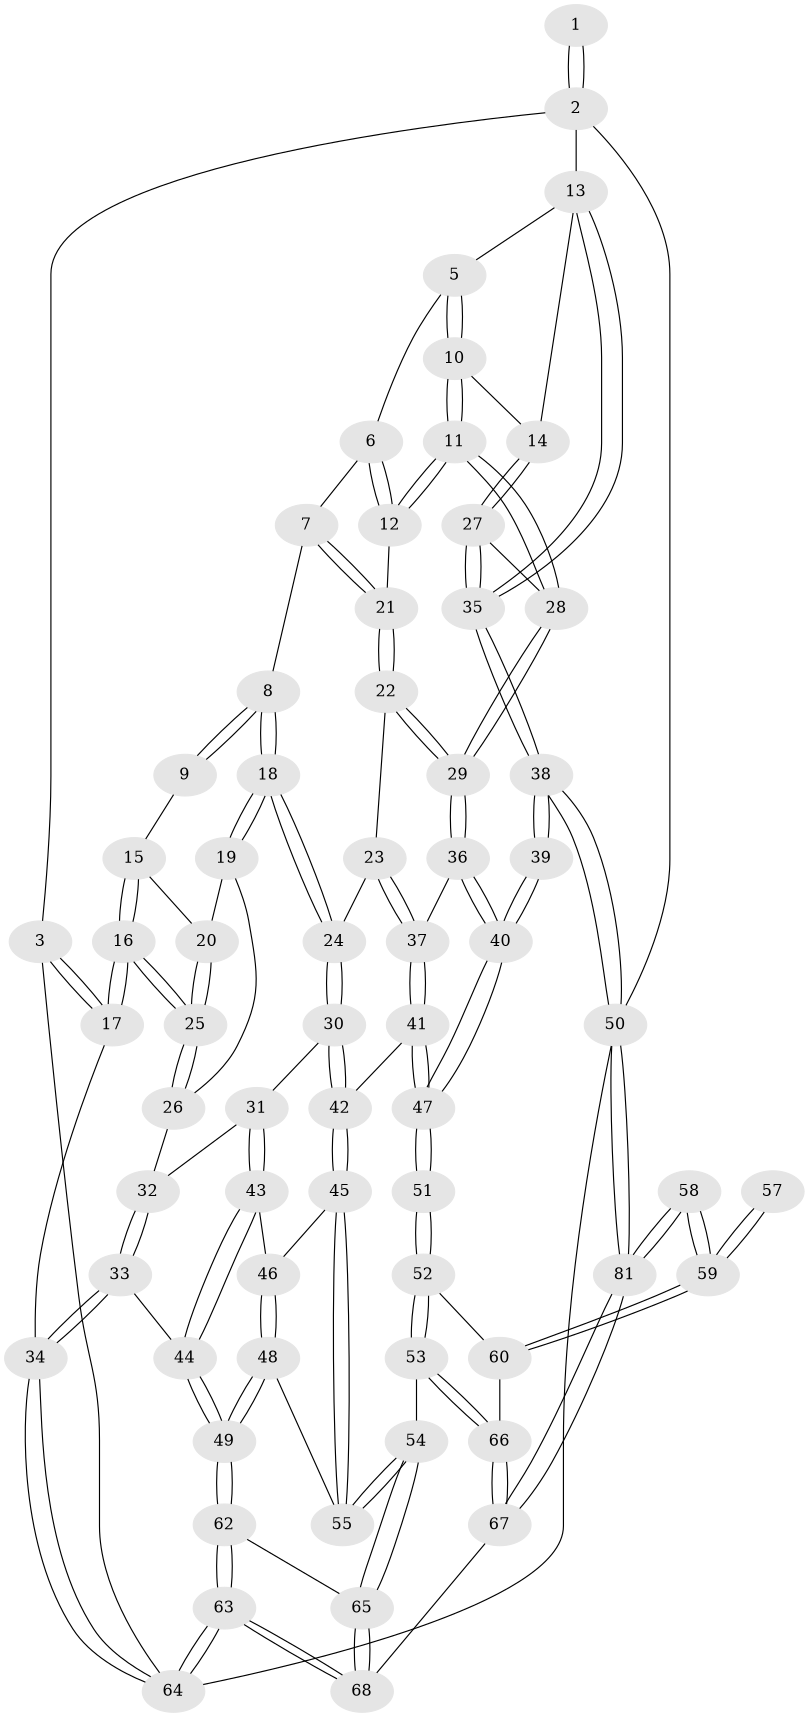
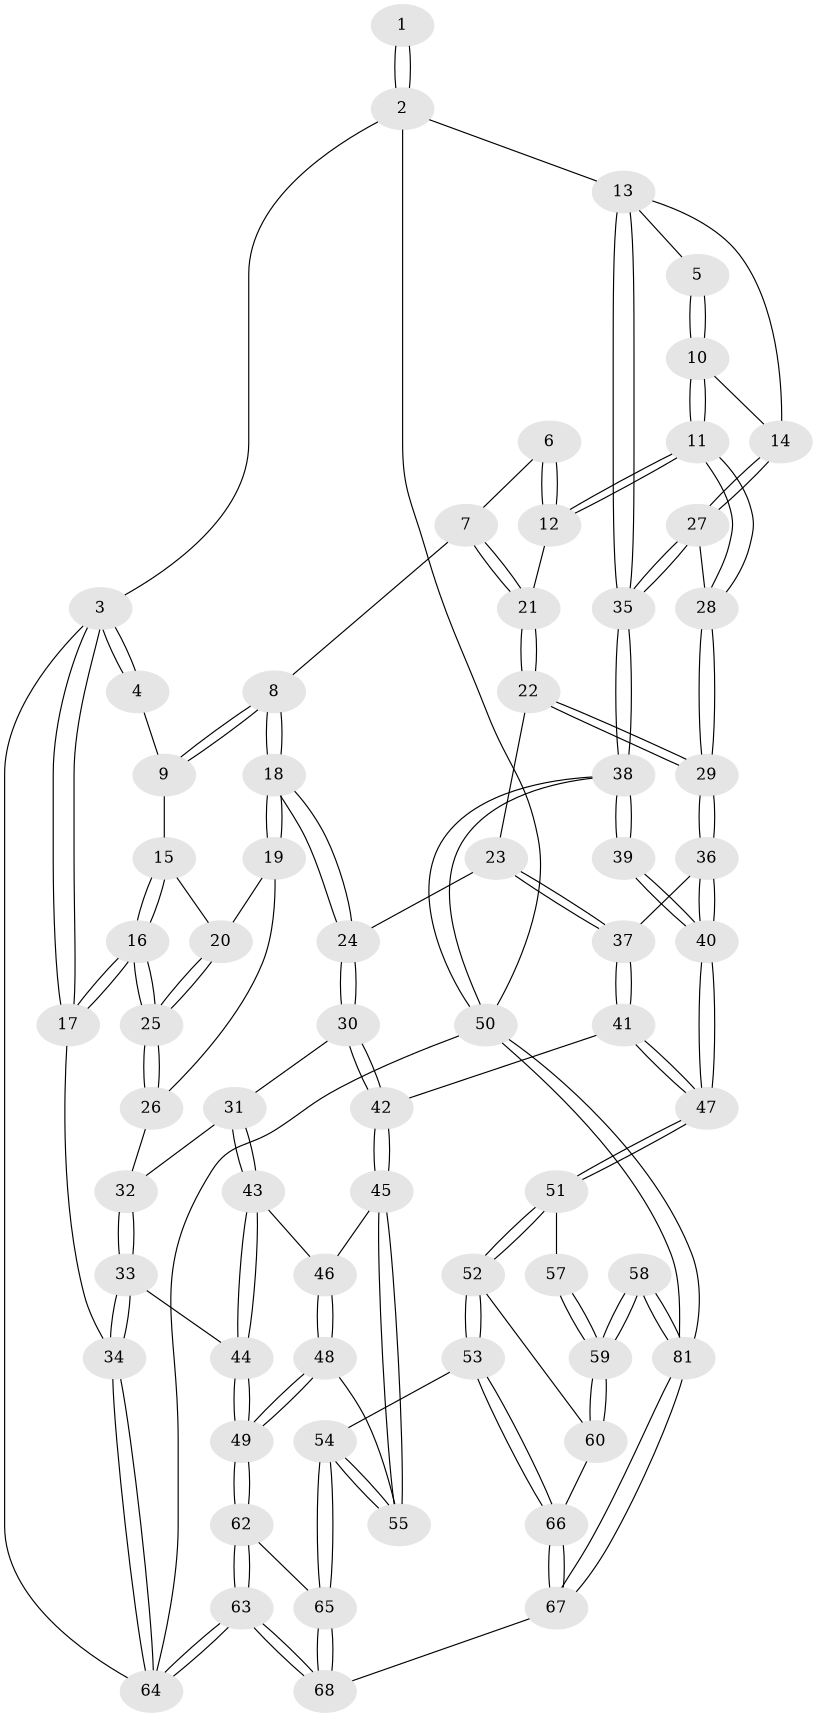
edge "5" -- "6": removed
node "4": added
edge "51" -- "57": added
